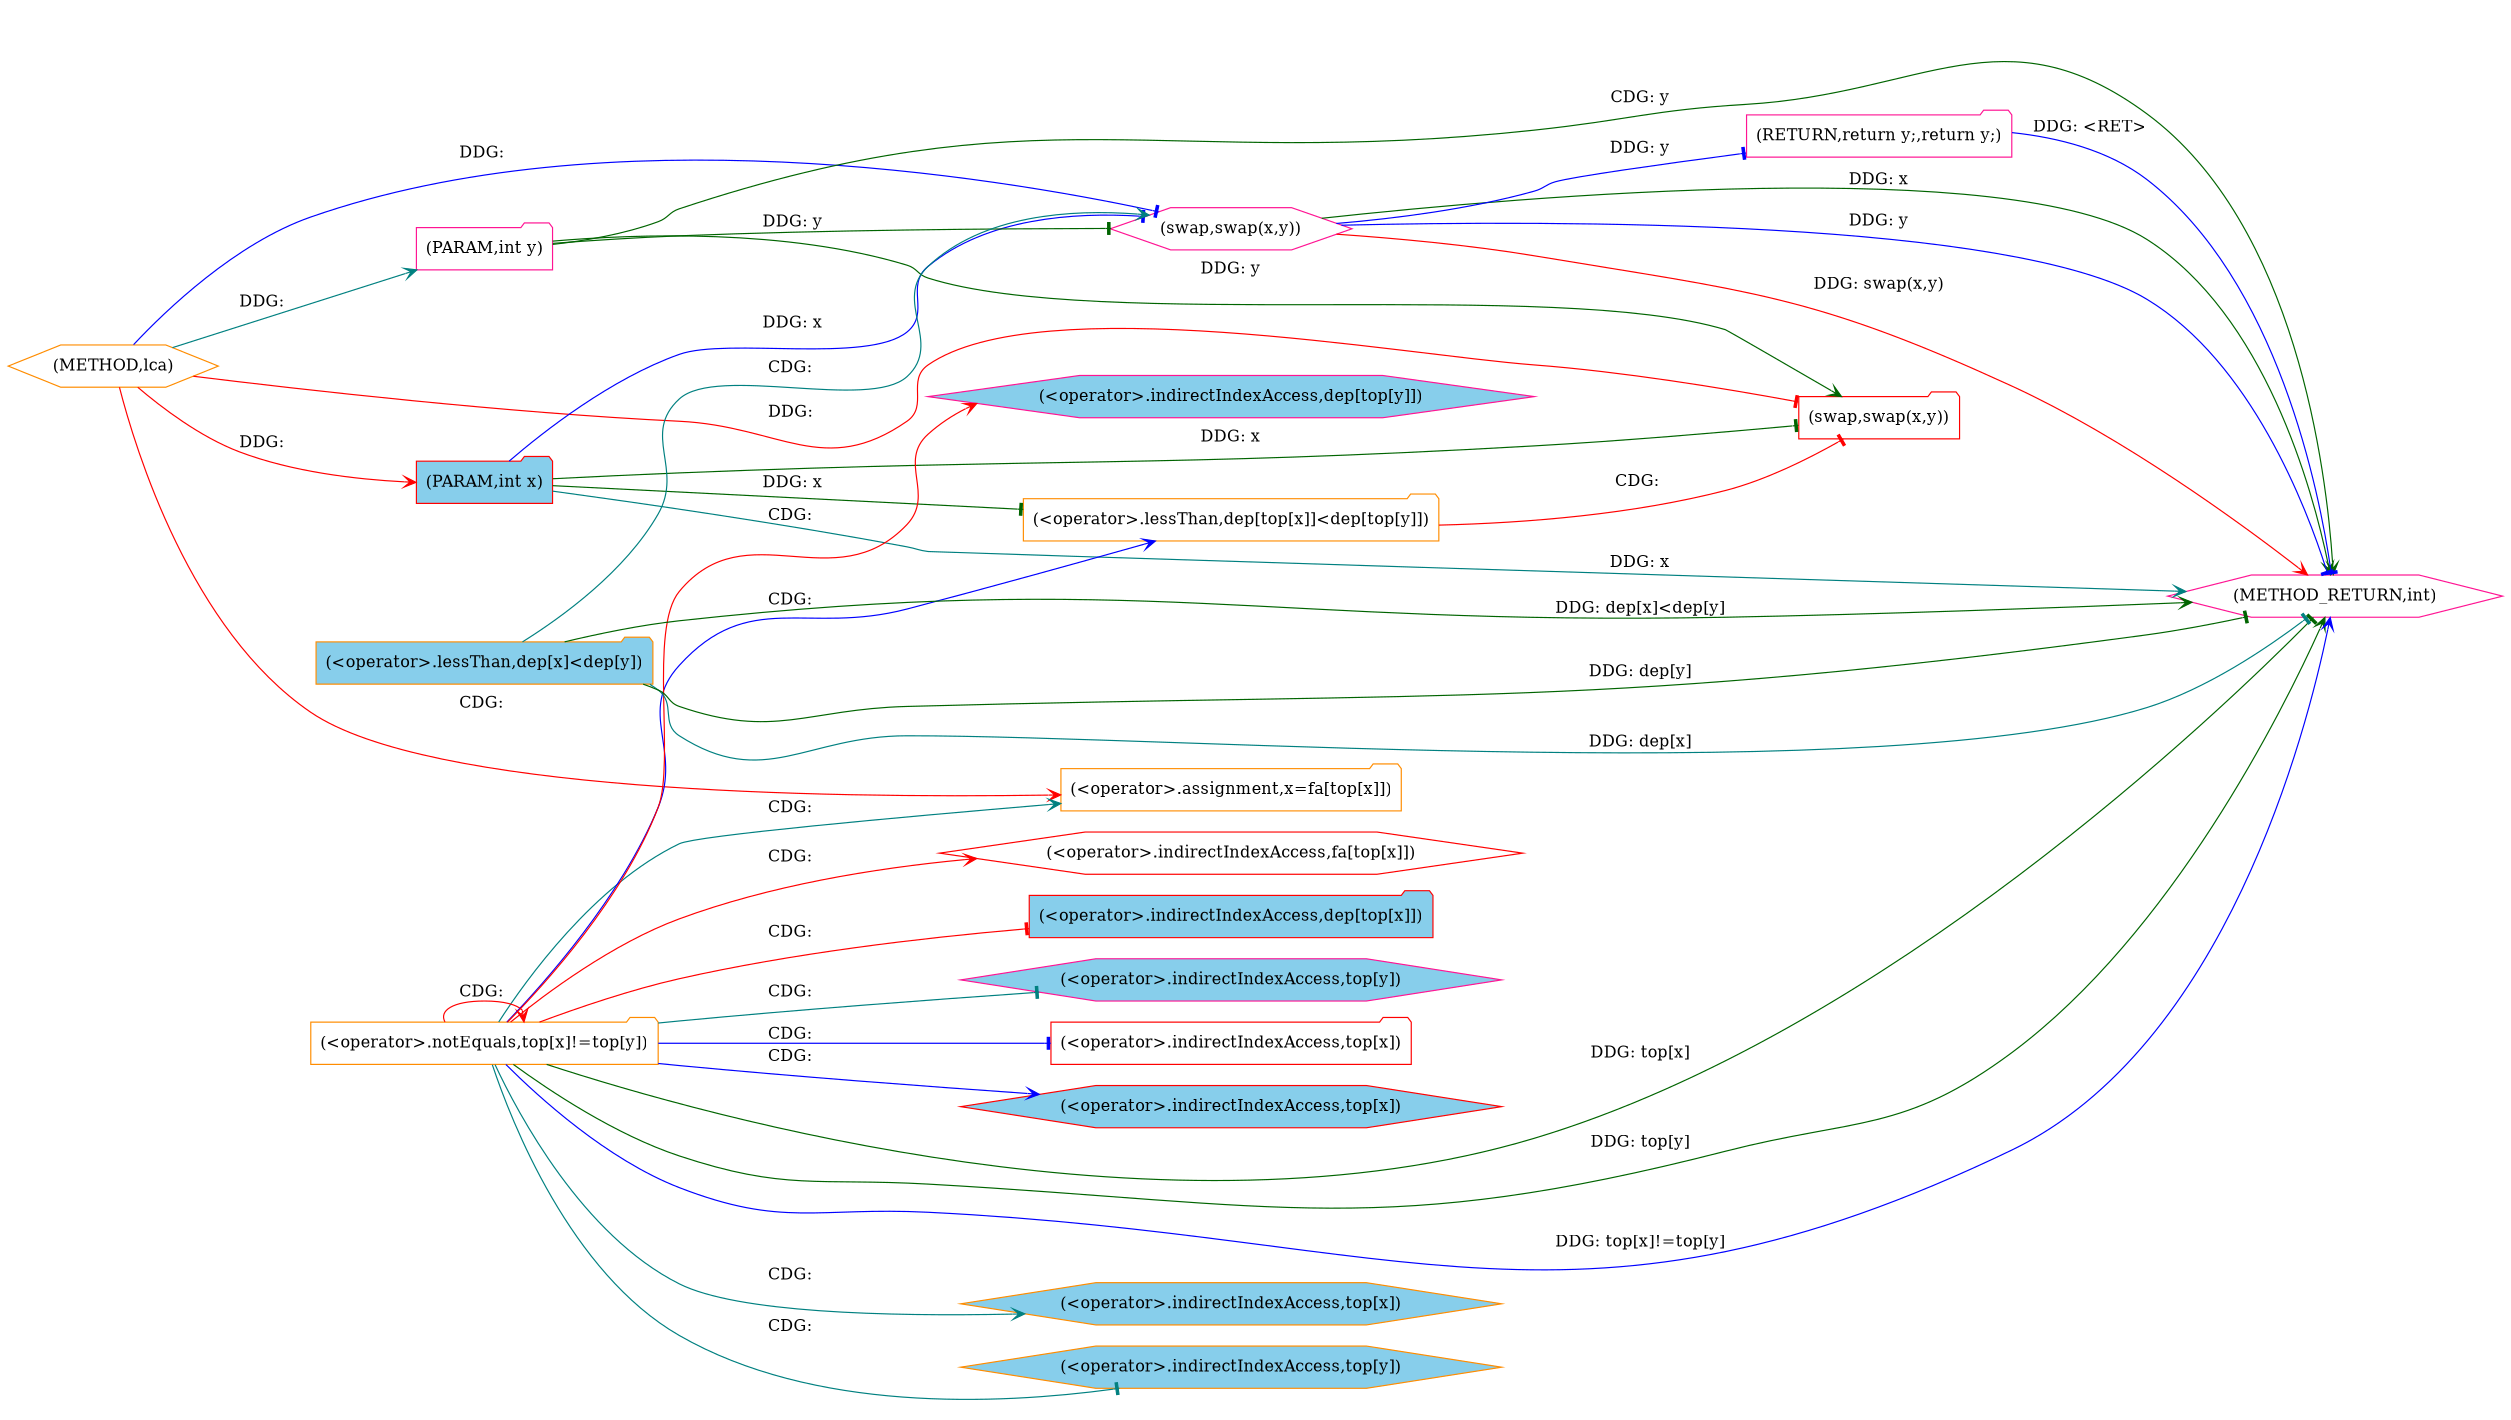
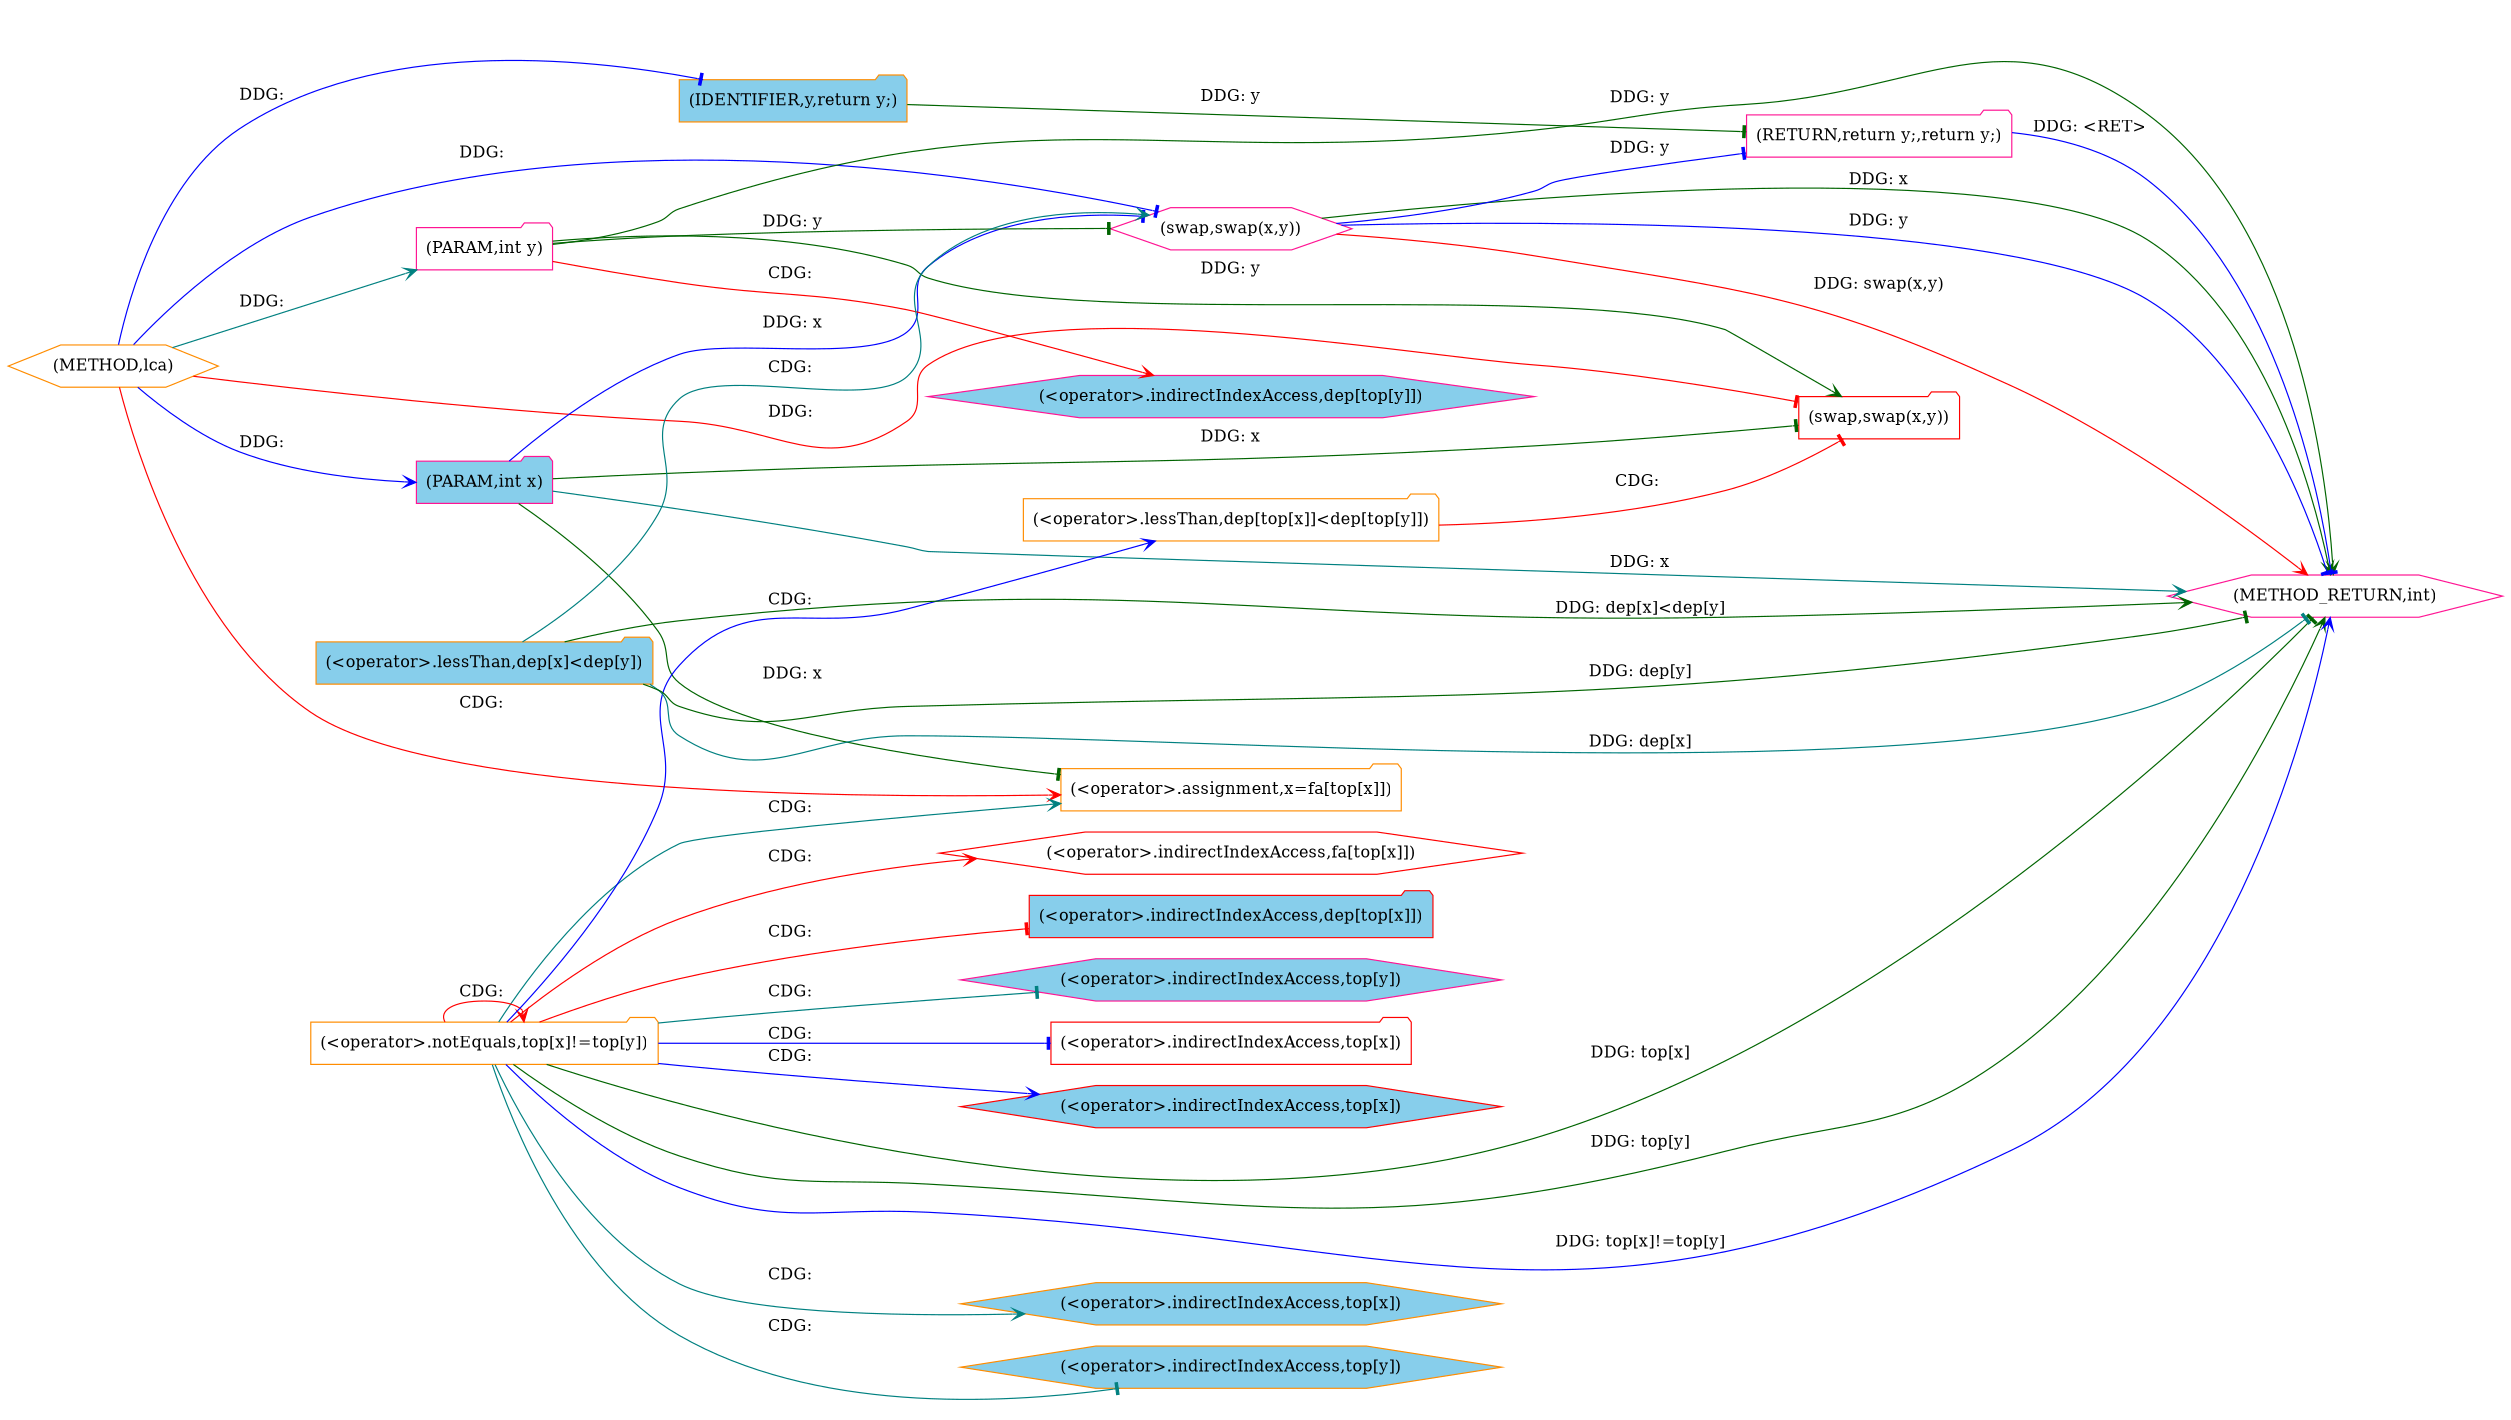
edge "(PARAM,int y)" -> "(METHOD_RETURN,int)": label "CDG: y" -> "DDG: y"
node "(IDENTIFIER,y,return y;)": added
edge "(METHOD,lca)" -> "(PARAM,int x)": color red -> blue
node "(PARAM,int x)": color red -> deeppink
edge "(PARAM,int x)" -> "(<operator>.lessThan,dep[top[x]]<dep[top[y]])": now "(PARAM,int x)" -> "(<operator>.assignment,x=fa[top[x]])"
edge "(<operator>.notEquals,top[x]!=top[y])" -> "(<operator>.indirectIndexAccess,dep[top[y]])": now "(PARAM,int y)" -> "(<operator>.indirectIndexAccess,dep[top[y]])"
